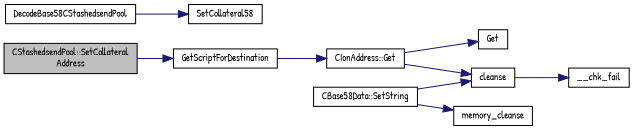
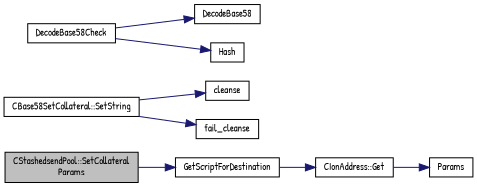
node "DecodeBase58CStashedsendPool": label "DecodeBase58CStashedsendPool" -> "DecodeBase58Check"
node "SetCollateral58": label "SetCollateral58" -> "DecodeBase58"
node "Get": label "Get" -> "Params"
node "Hash": added
node "CStashedsendPool::SetCollateral Address": label "CStashedsendPool::SetCollateral Address" -> "CStashedsendPool::SetCollateral Params"
edge "CIonAddress::Get" -> "cleanse": removed
node "__chk_fail": removed
node "CBase58Data::SetString": label "CBase58Data::SetString" -> "CBase58SetCollateral::SetString"
node "memory_cleanse": label "memory_cleanse" -> "fail_cleanse"
